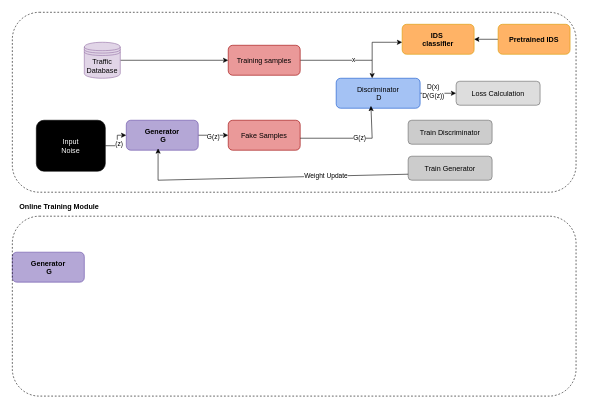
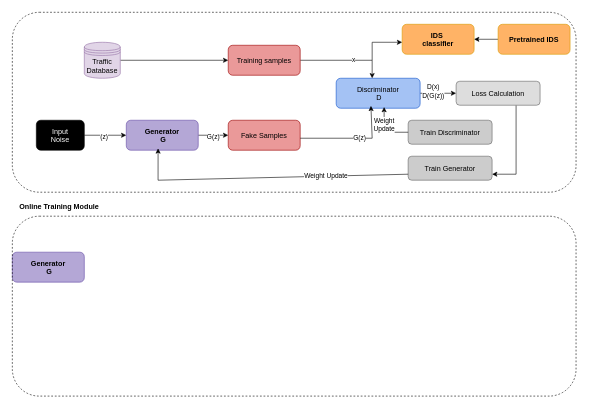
edge "Train Discriminator" -> "Discriminator D": added, label "Weight Update"
node "Input Noise": size 69x51 -> 48x30
edge "Loss Calculation" -> "Train Generator": added
